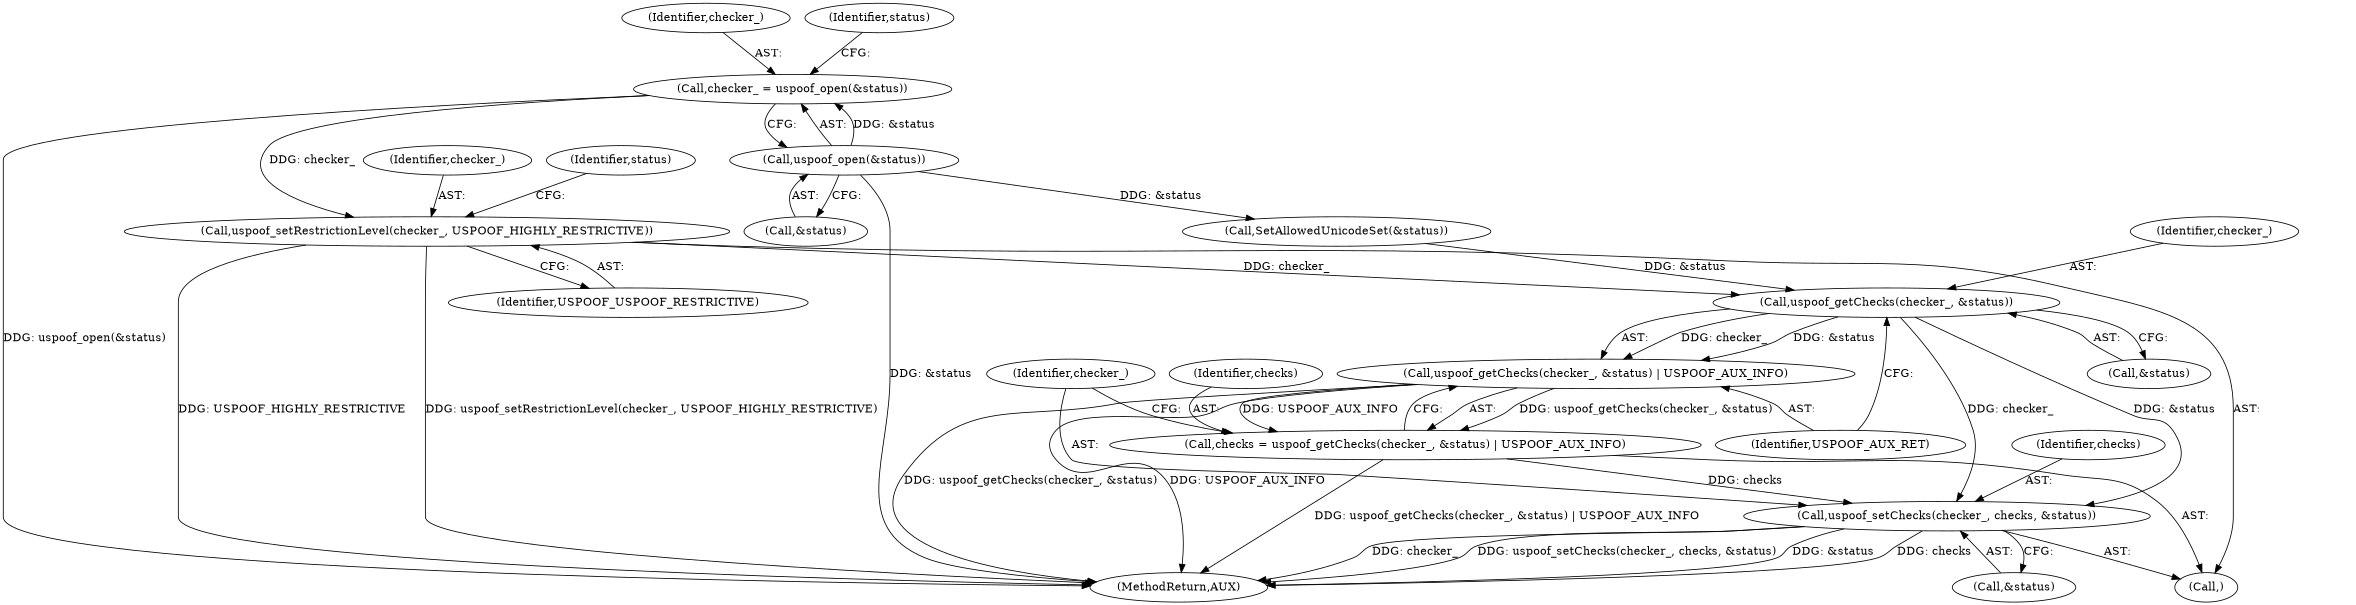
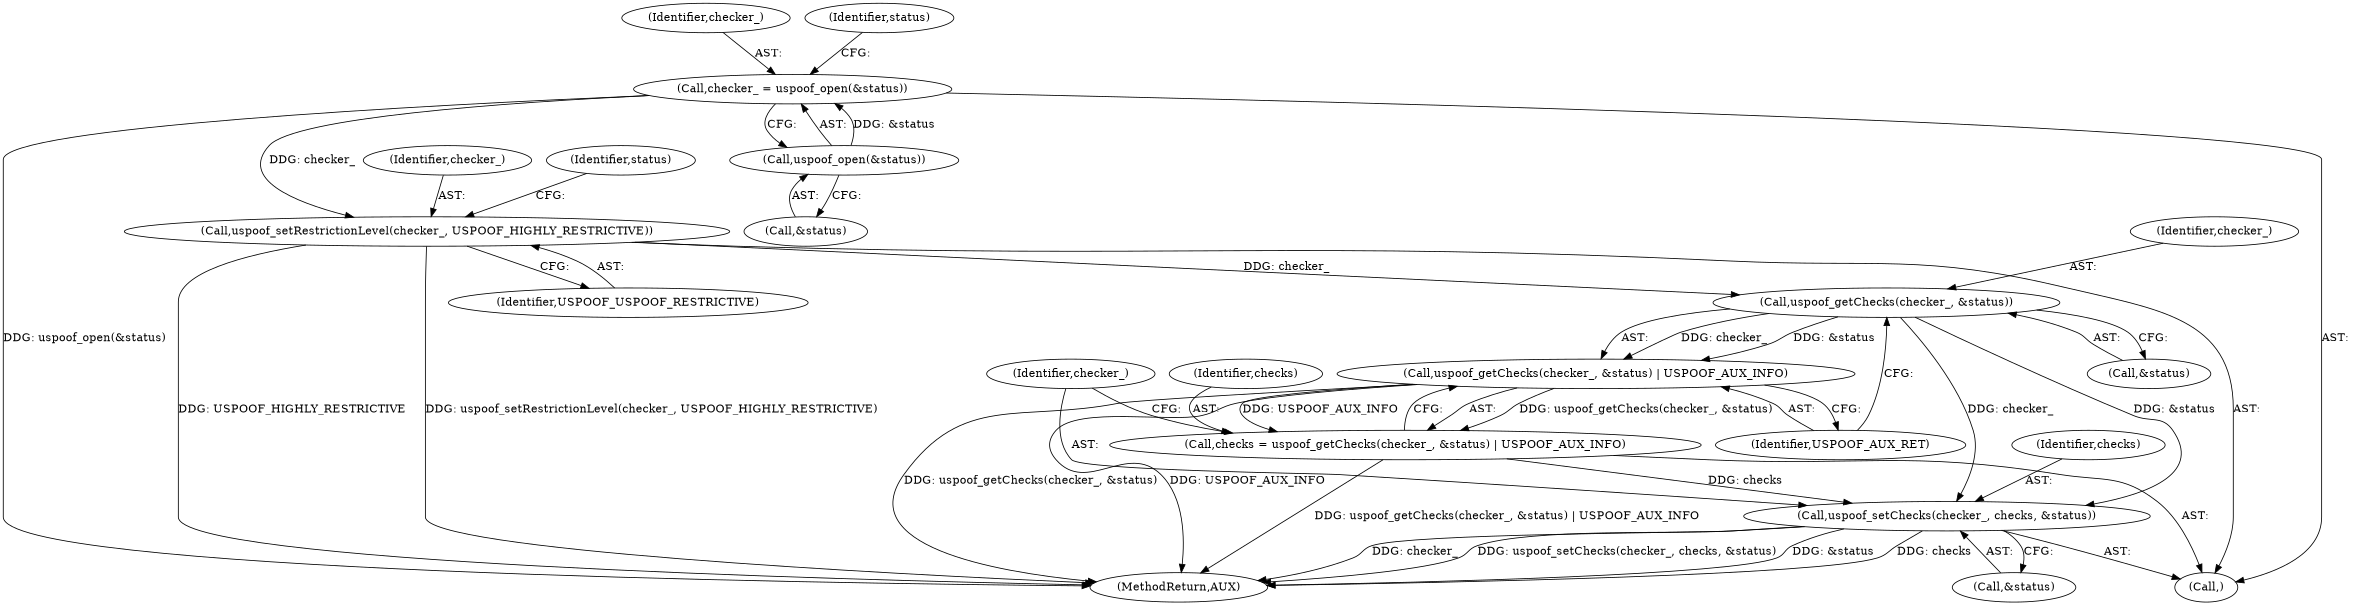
edge "(Call,checker_ = uspoof_open(&status))" -> "(Call,)": added, label "AST:"
node "(Call,SetAllowedUnicodeSet(&status))": removed
edge "(Call,uspoof_getChecks(checker_, &status) | USPOOF_AUX_INFO)" -> "(Identifier,USPOOF_AUX_RET)": added, label "CFG:"
edge "(Call,uspoof_open(&status))" -> "(MethodReturn,AUX)": removed, label "DDG: &status"
